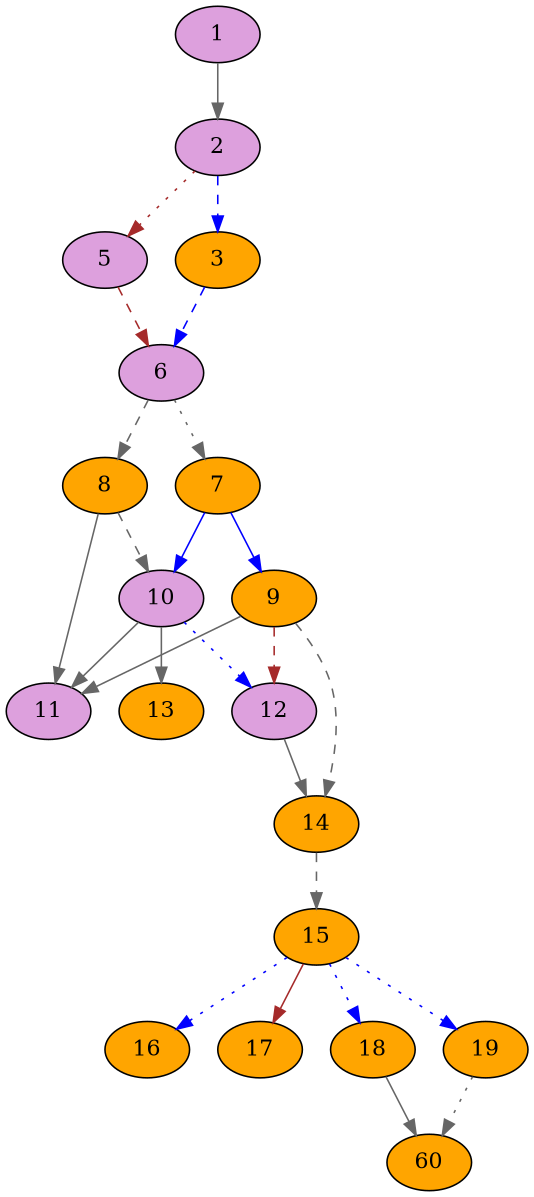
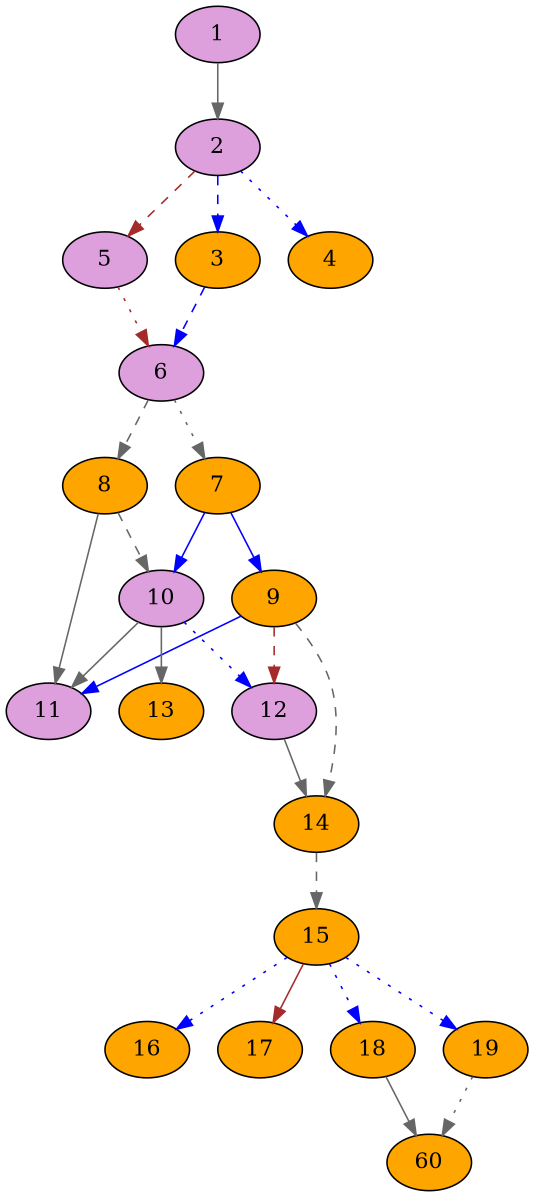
edge "2" -> "5": style dotted -> dashed
node "4": added
edge "5" -> "6": style dashed -> dotted
edge "9" -> "11": color gray40 -> blue
